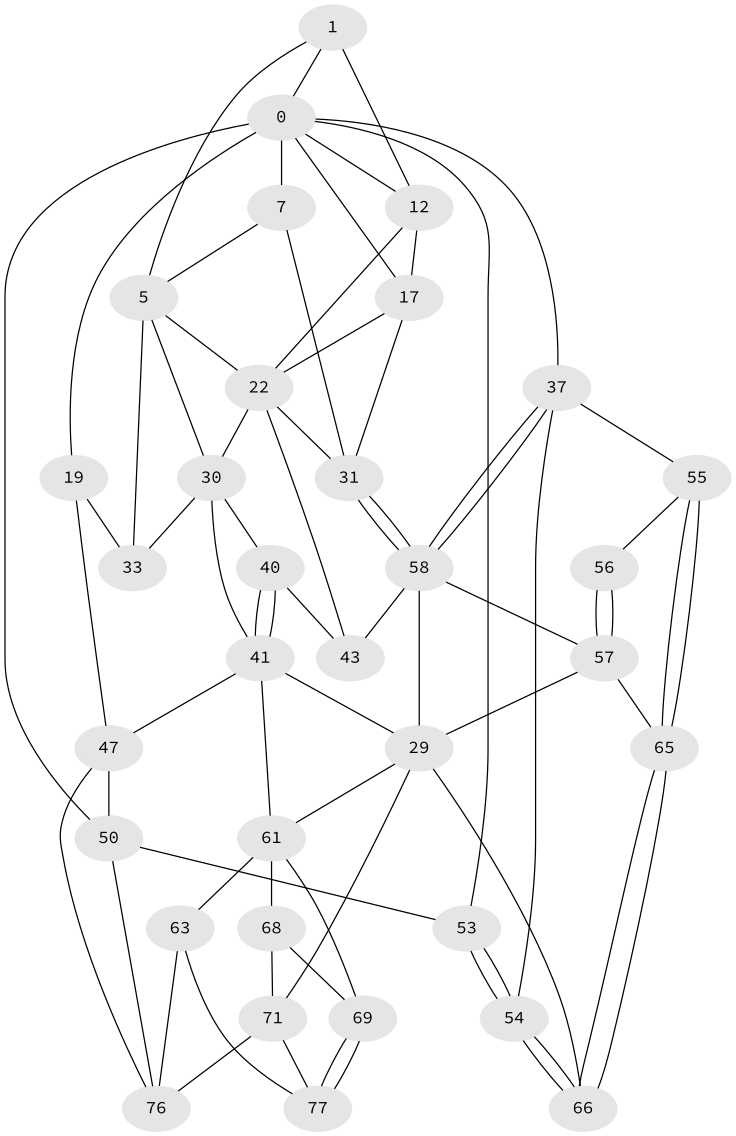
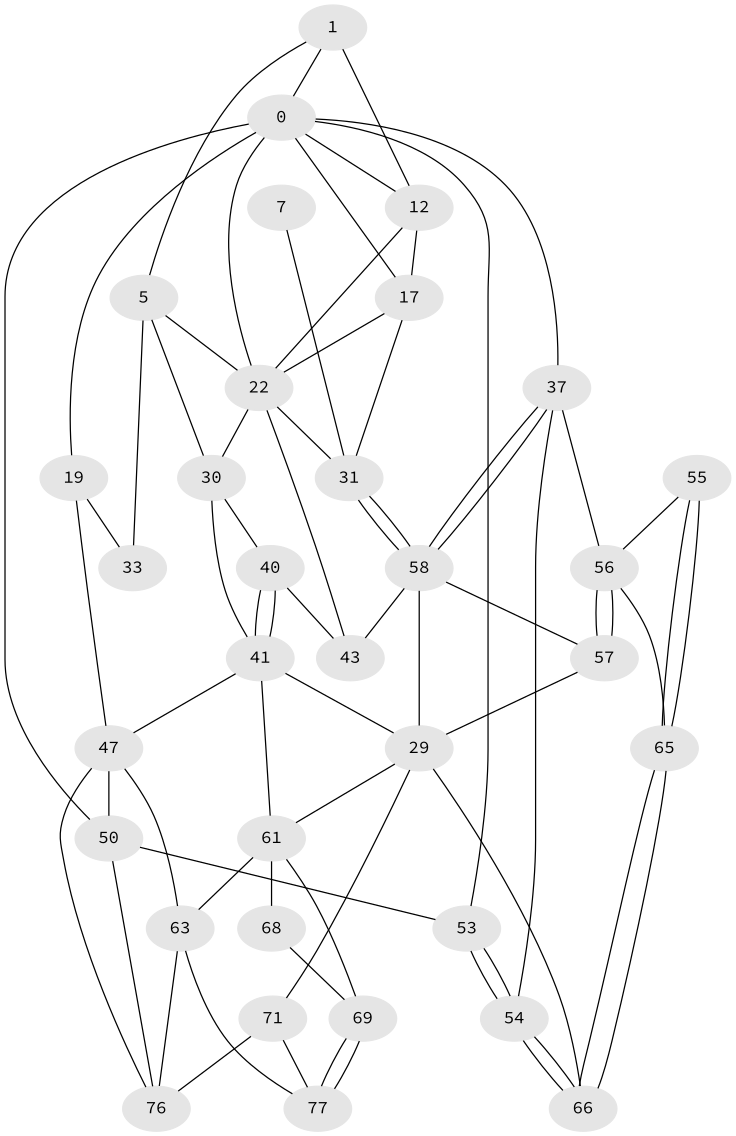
edge "0" -- "7": now "0" -- "22"
edge "7" -- "5": removed
edge "37" -- "55": now "37" -- "56"
edge "30" -- "33": removed
edge "57" -- "65": now "56" -- "65"
edge "47" -- "63": added
edge "68" -- "71": removed
